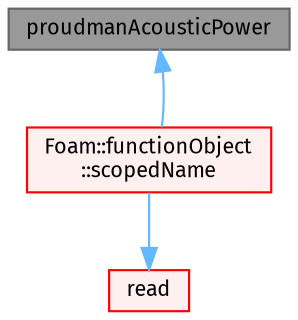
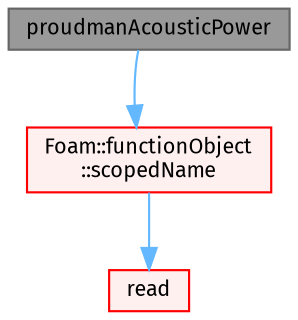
edge "Foam::functionObject ::scopedName" -> "proudmanAcousticPower": reversed
